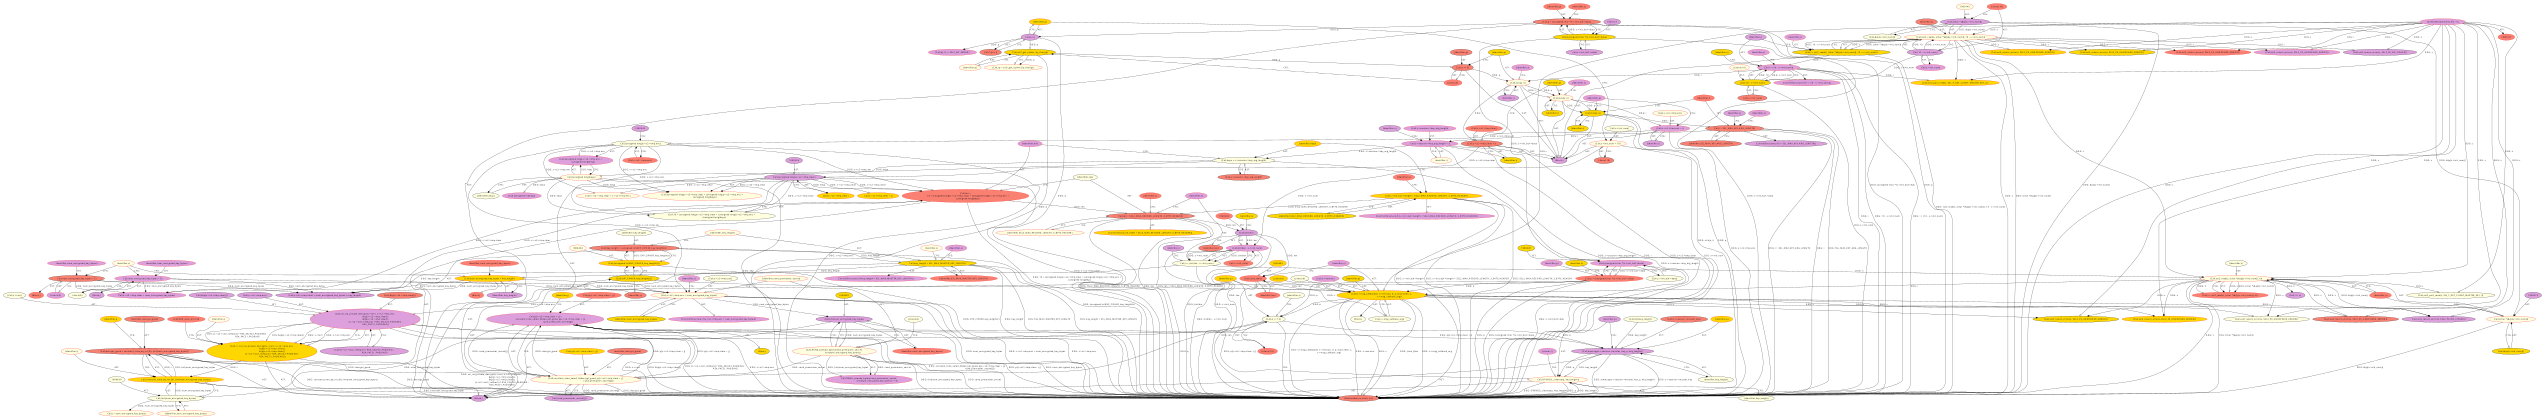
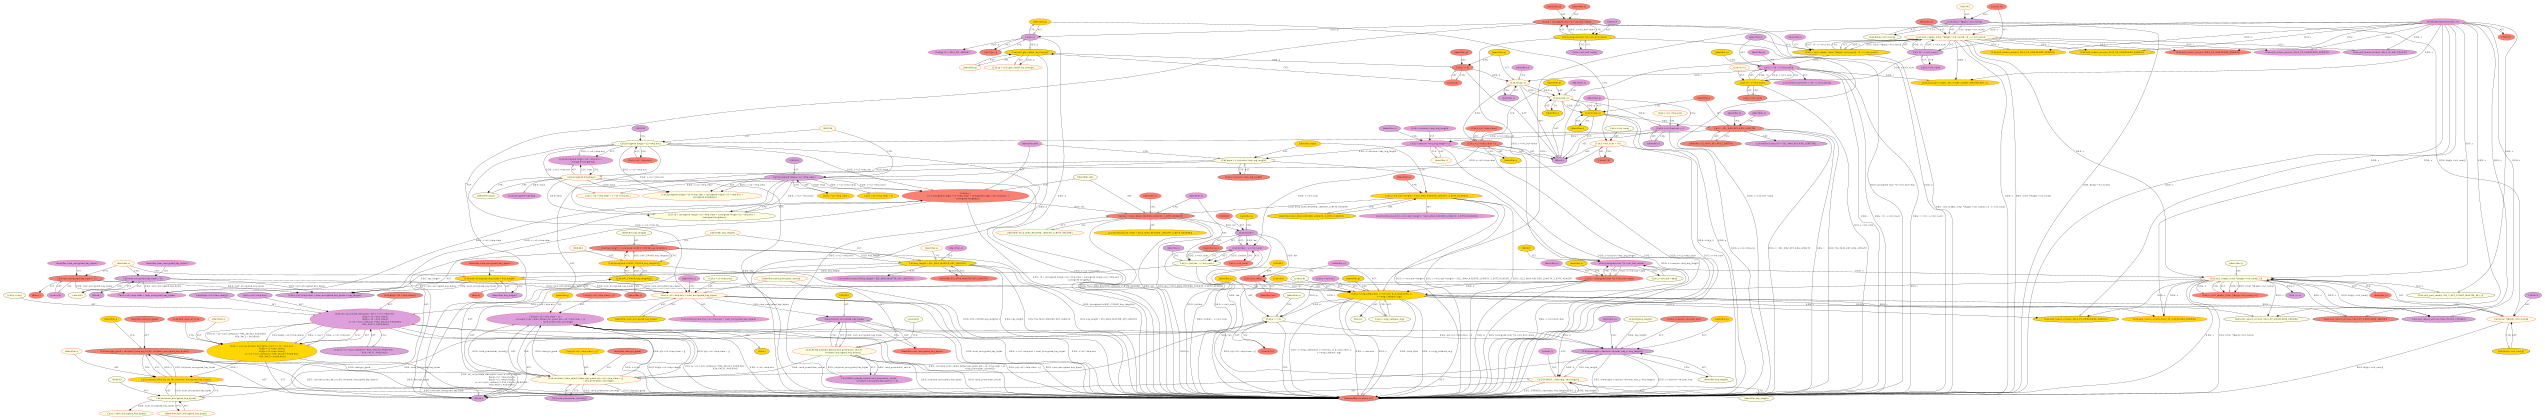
node "1000334": added
edge "(Call,key_length > SSL_MAX_MASTER_KEY_LENGTH)" -> "(Identifier,SSL_MAX_MASTER_KEY_LENGTH)": label "CFG: " -> "RECORD: "
node "(Call,num_encrypted_key_bytes = 8)": color red -> black
